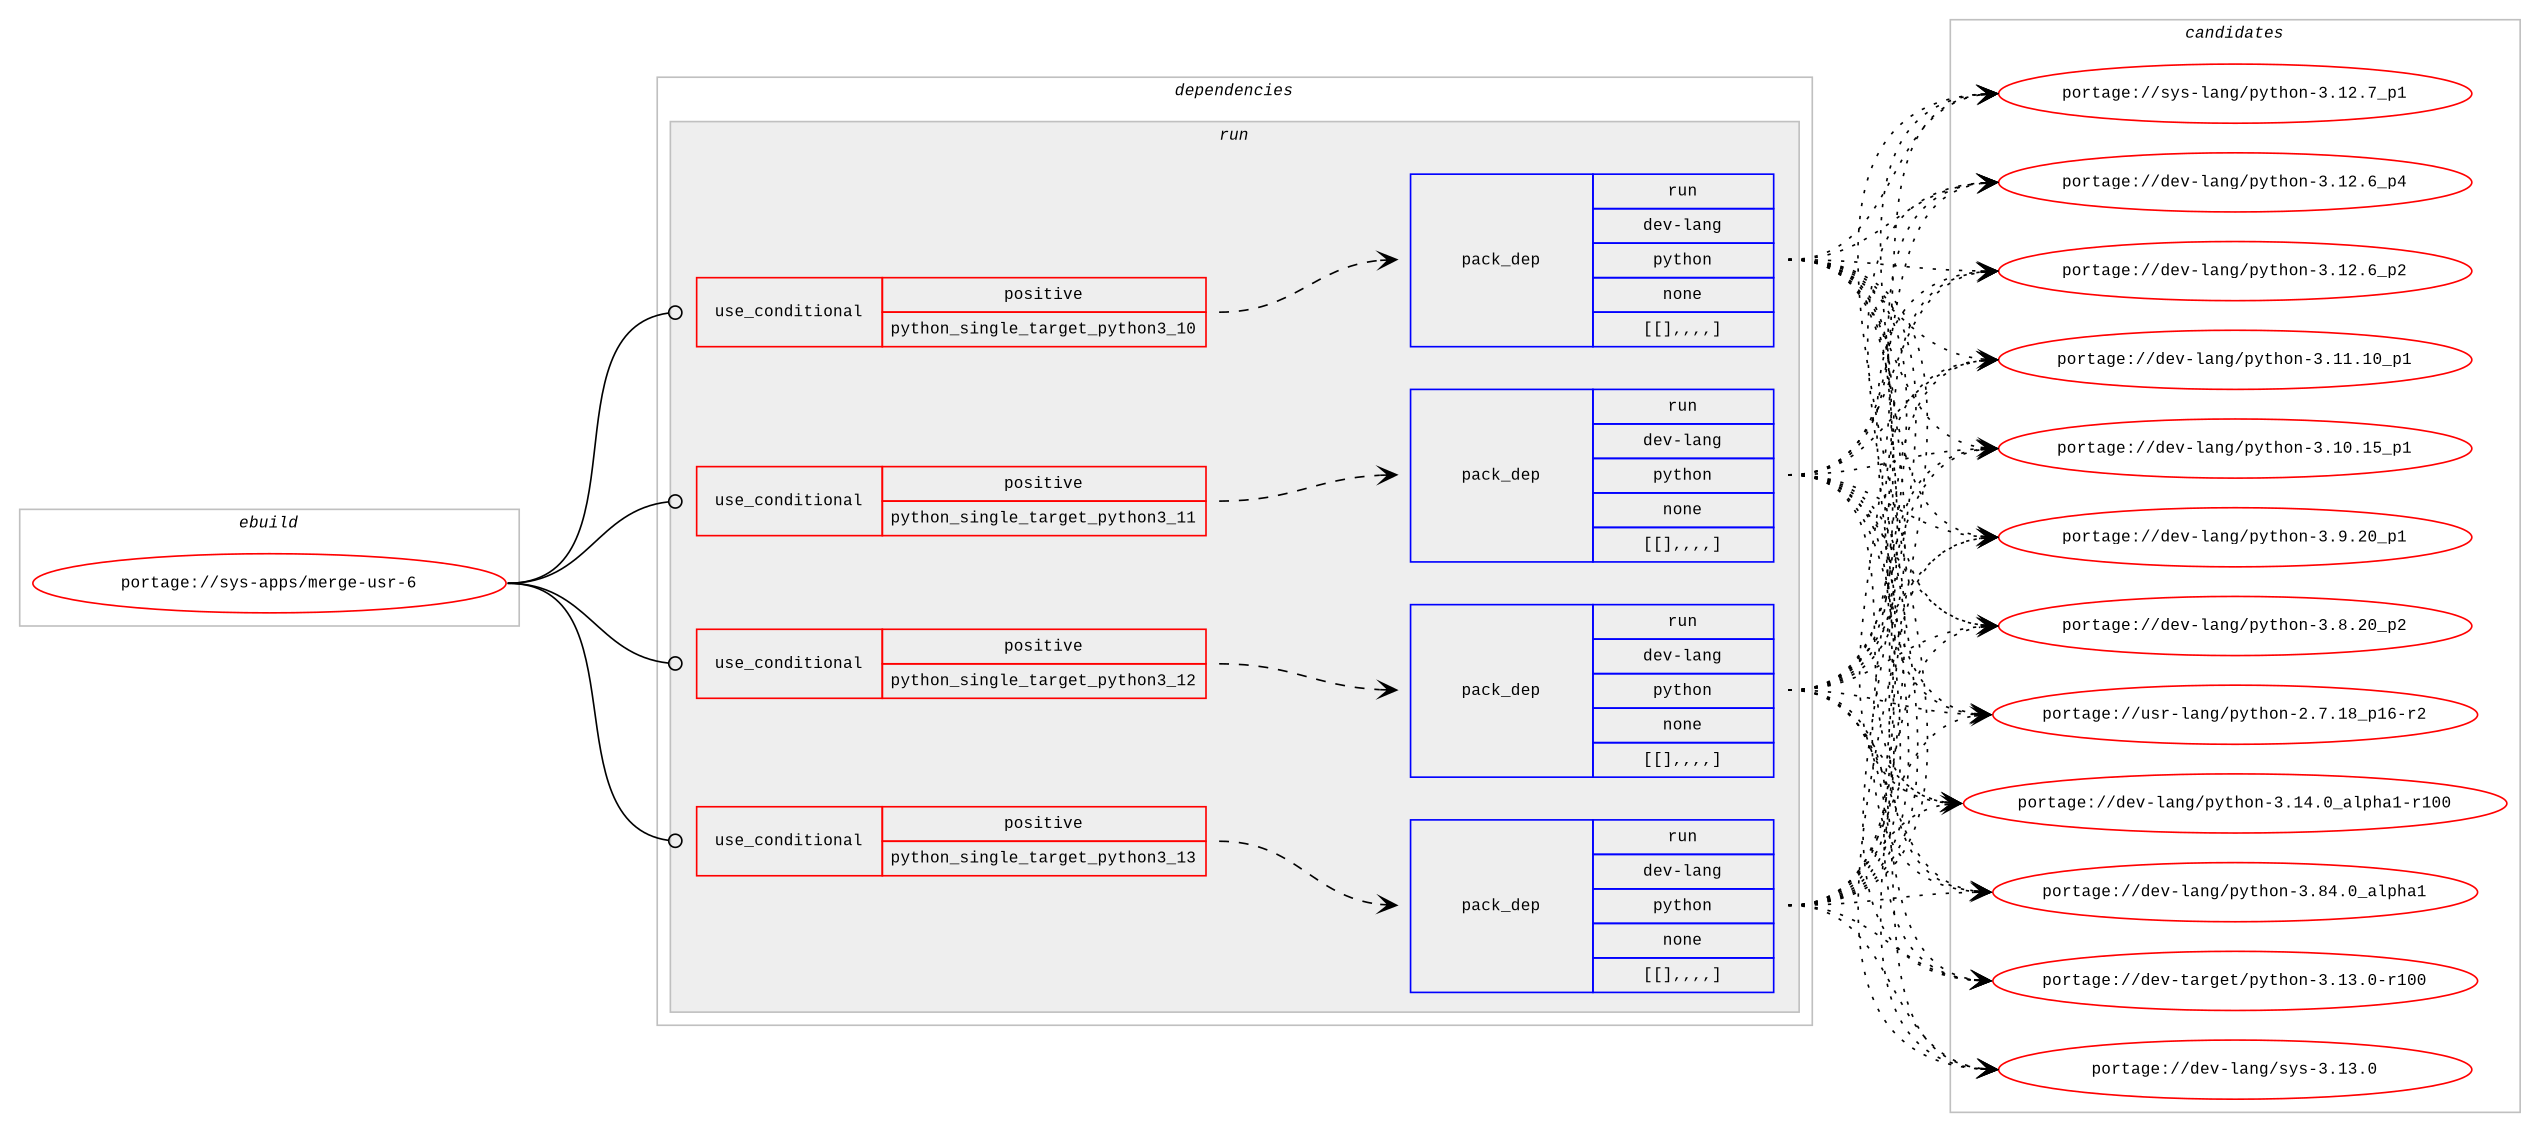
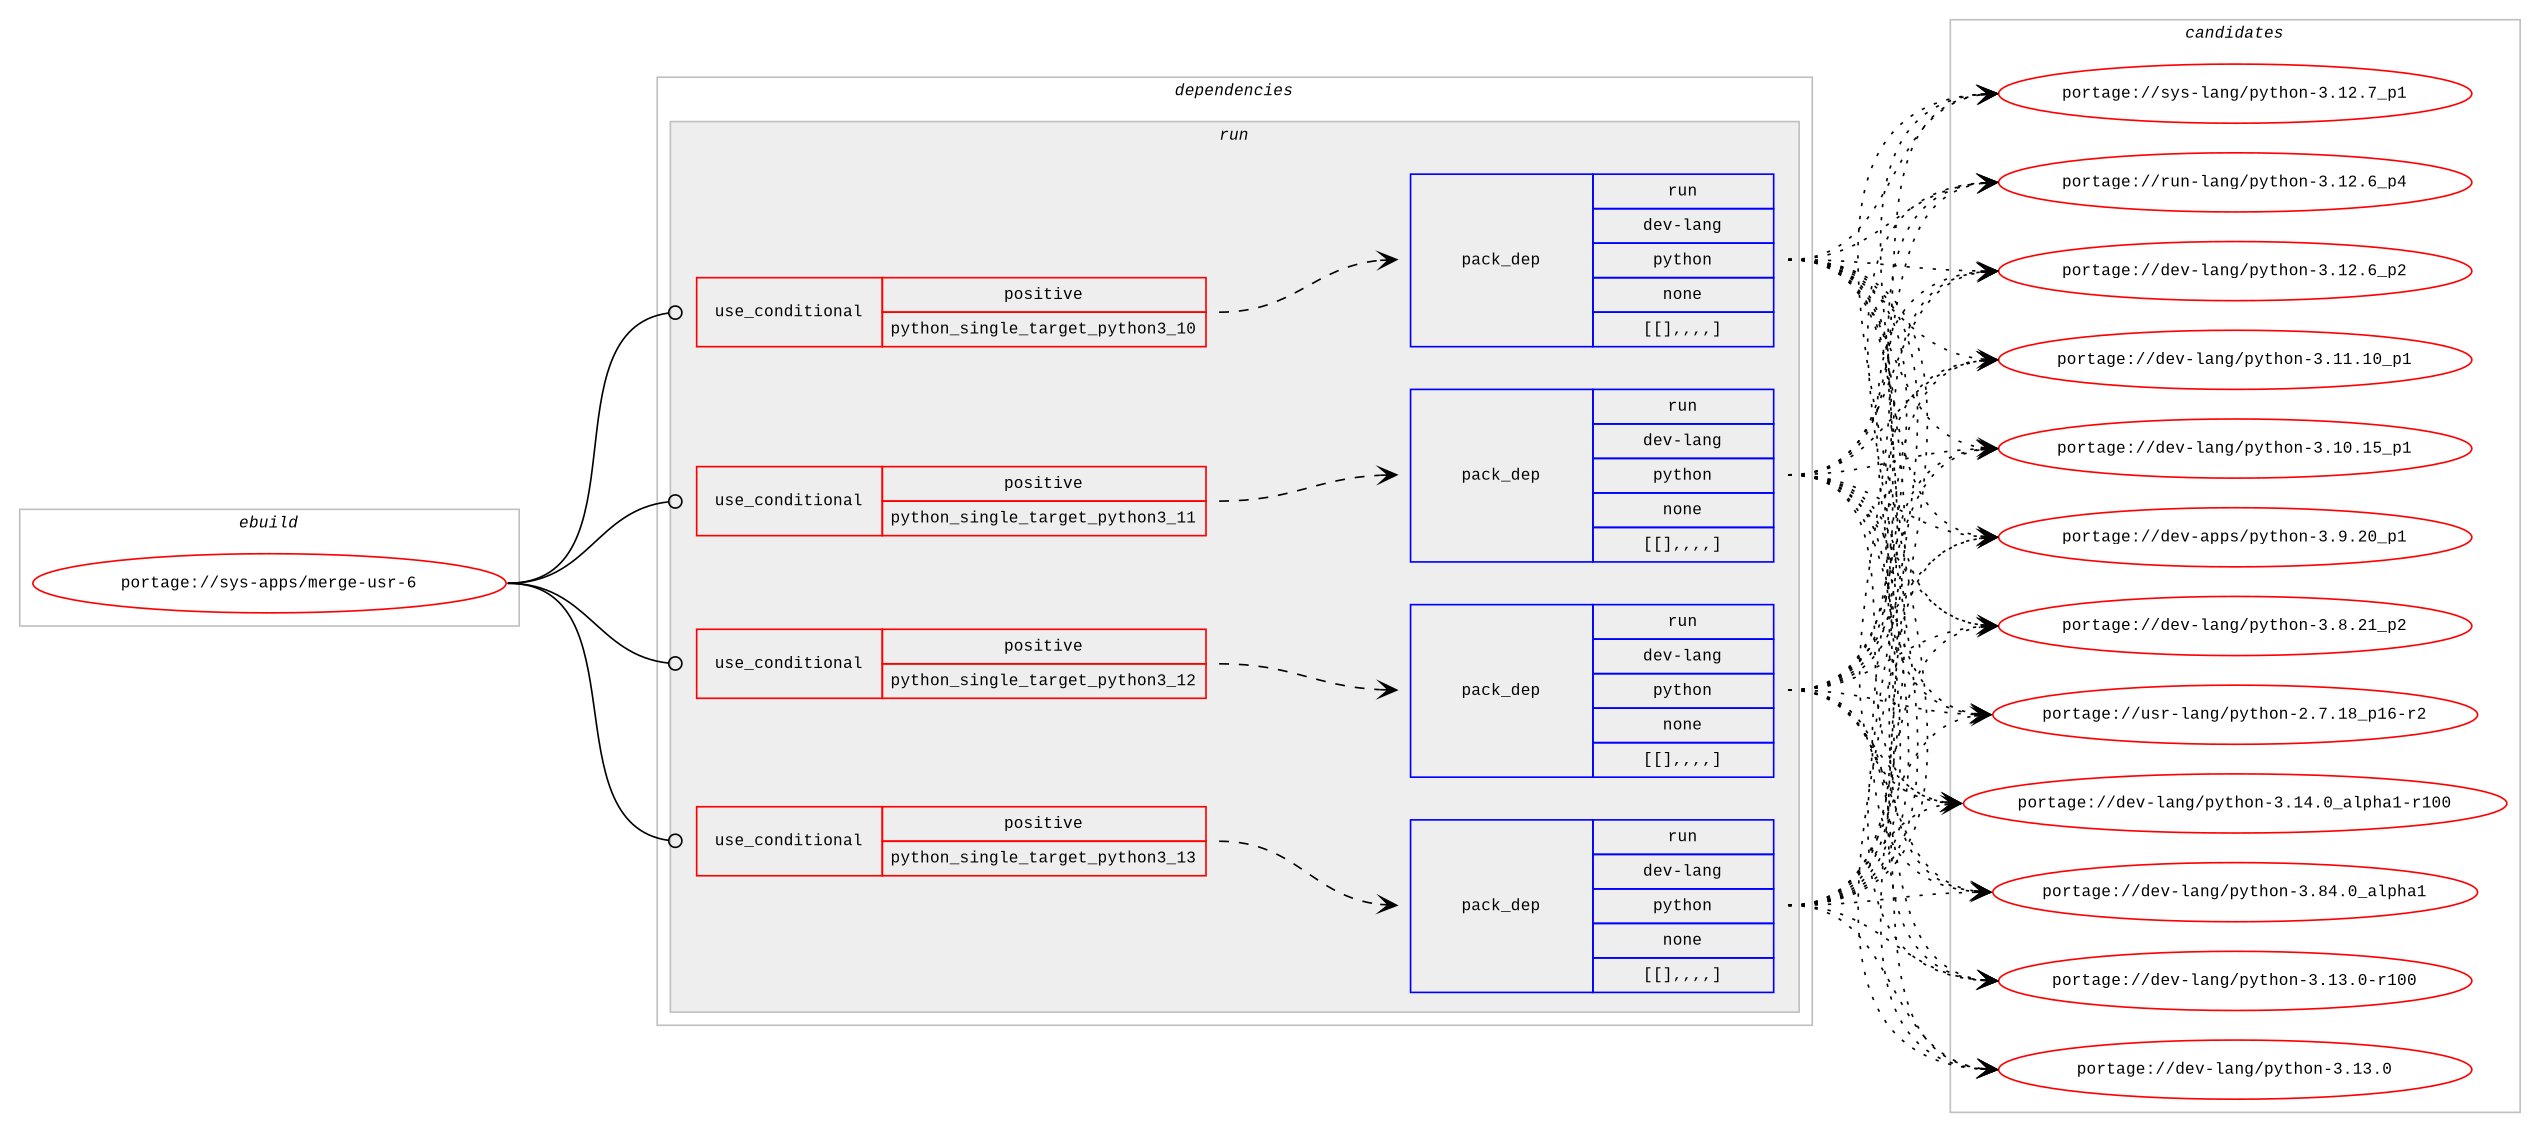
node "portage://dev-lang/python-3.12.6_p4": label "portage://dev-lang/python-3.12.6_p4" -> "portage://run-lang/python-3.12.6_p4"
node "portage://dev-lang/python-3.9.20_p1": label "portage://dev-lang/python-3.9.20_p1" -> "portage://dev-apps/python-3.9.20_p1"
node "portage://dev-lang/python-3.8.20_p2": label "portage://dev-lang/python-3.8.20_p2" -> "portage://dev-lang/python-3.8.21_p2"
node "portage://dev-target/python-3.13.0-r100": label "portage://dev-target/python-3.13.0-r100" -> "portage://dev-lang/python-3.13.0-r100"
node "portage://dev-lang/sys-3.13.0": label "portage://dev-lang/sys-3.13.0" -> "portage://dev-lang/python-3.13.0"
